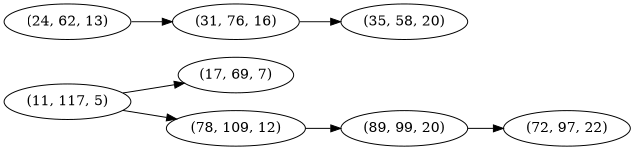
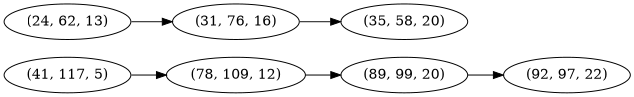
node "(17, 69, 7)": removed
node "(11, 117, 5)": label "(11, 117, 5)" -> "(41, 117, 5)"
node "(72, 97, 22)": label "(72, 97, 22)" -> "(92, 97, 22)"
